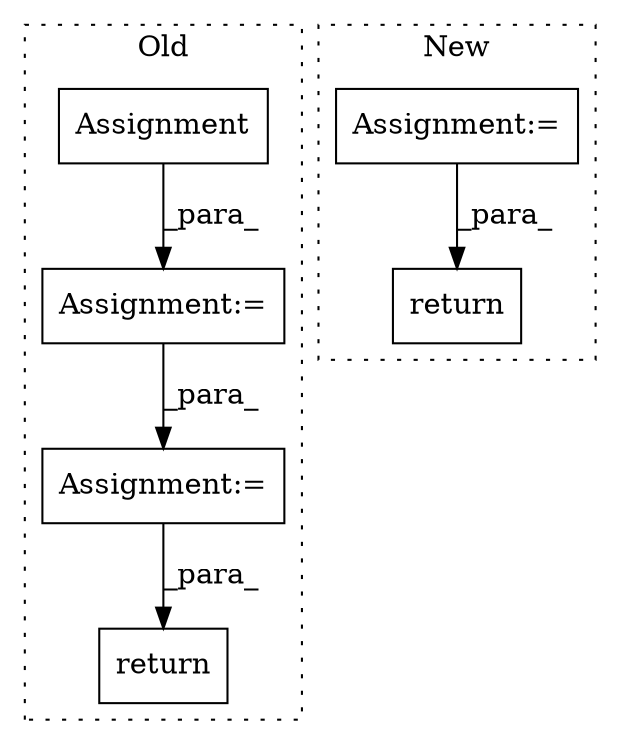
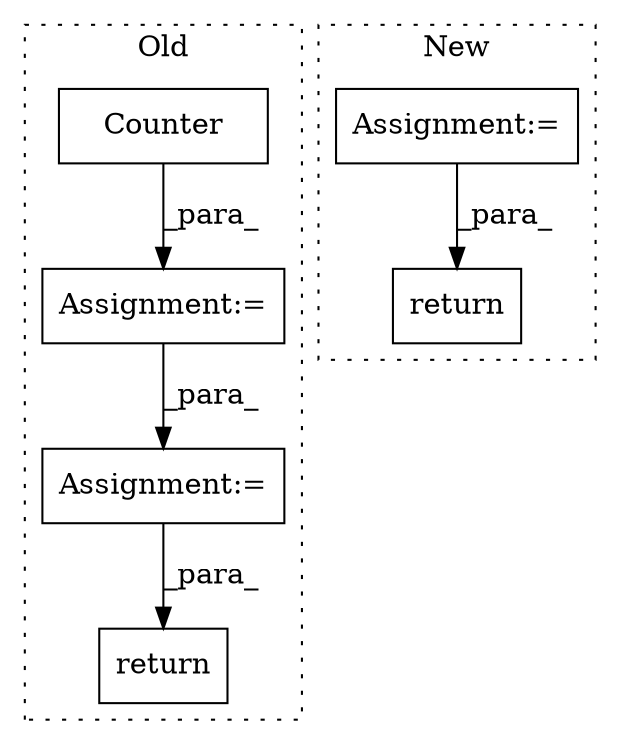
node "Assignment": label "Assignment" -> "Counter"
